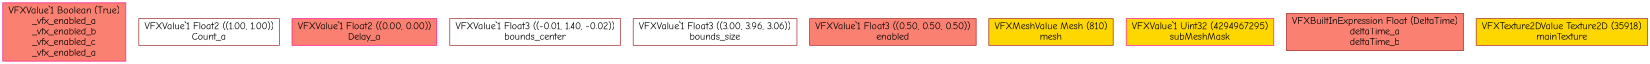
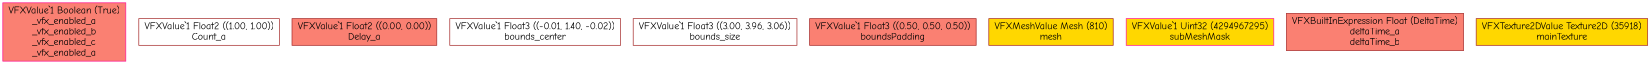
node "VFXValue`1 Float2 ((0.00, 0.00)) Delay_a": color deeppink -> brown
node "VFXValue`1 Float3 ((0.50, 0.50, 0.50)) enabled": label "VFXValue`1 Float3 ((0.50, 0.50, 0.50)) enabled" -> "VFXValue`1 Float3 ((0.50, 0.50, 0.50)) boundsPadding"
